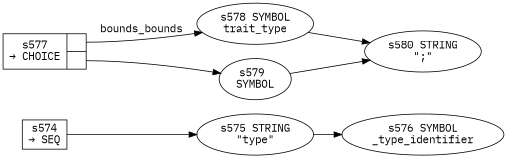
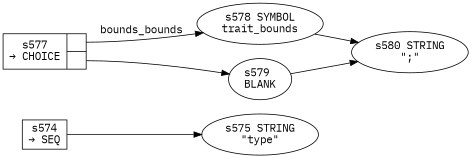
node "s578 SYMBOL trait_type": label "s578 SYMBOL trait_type" -> "s578 SYMBOL trait_bounds"
node "s579 SYMBOL": label "s579 SYMBOL" -> "s579 BLANK"
node "s576 SYMBOL _type_identifier": removed
